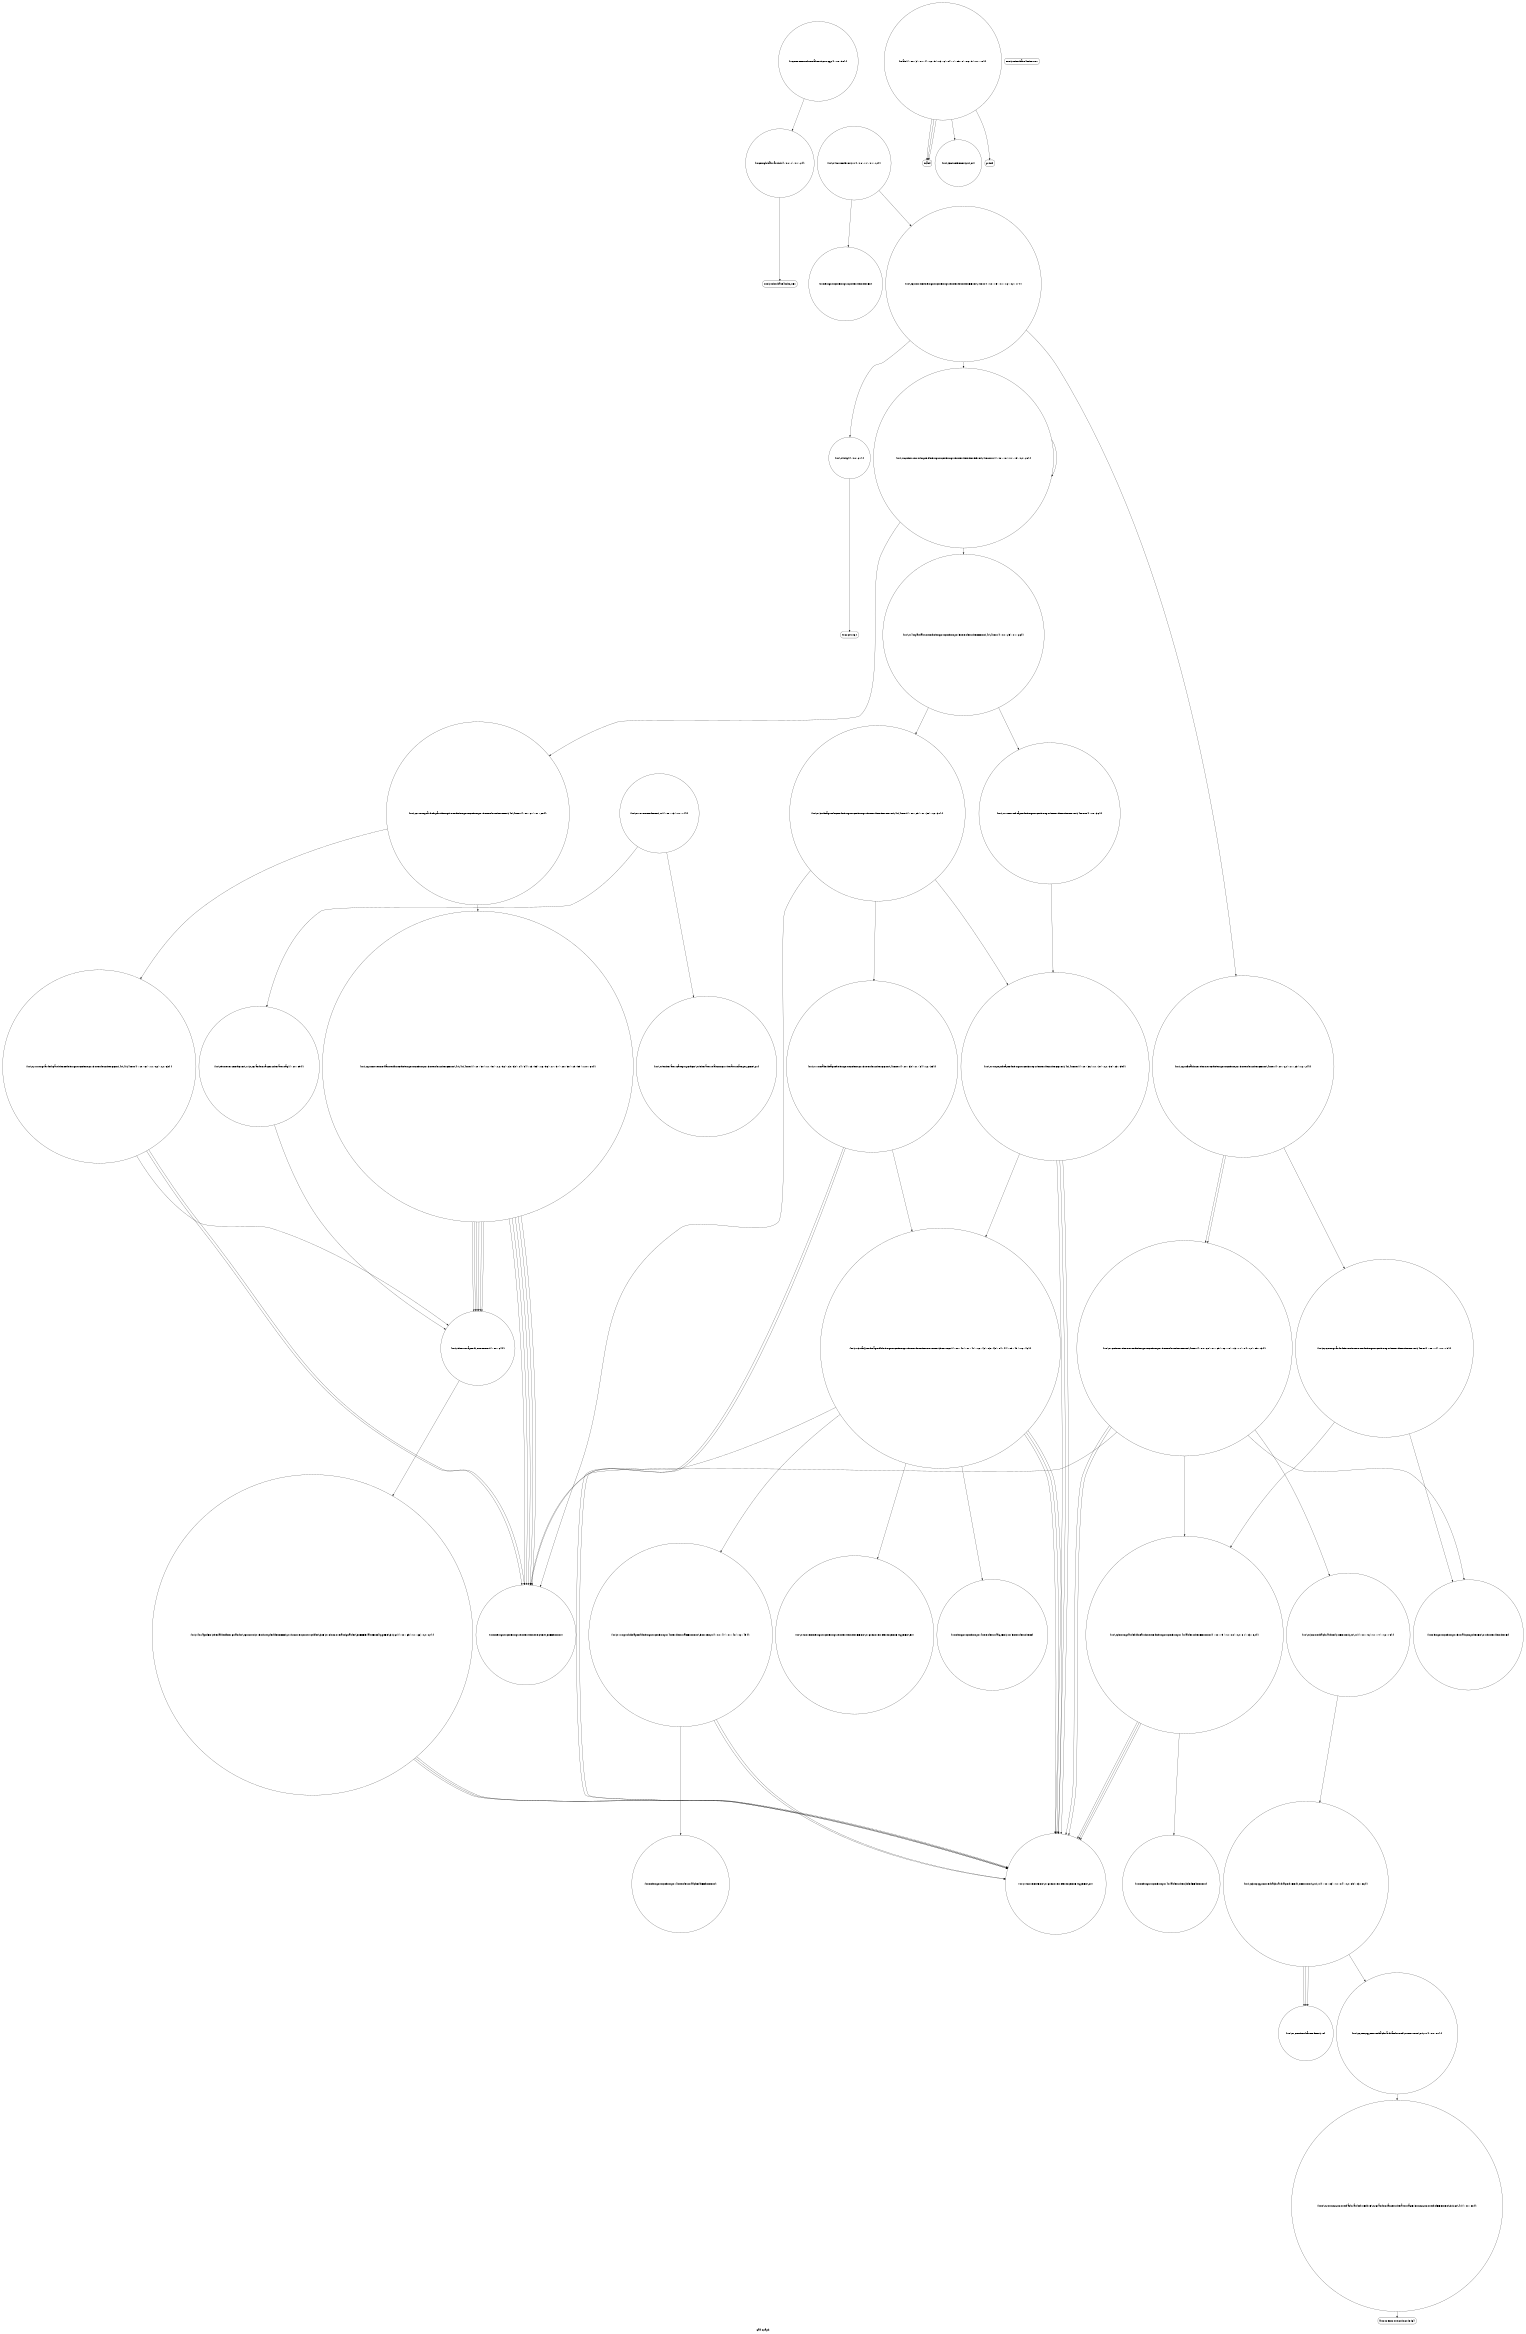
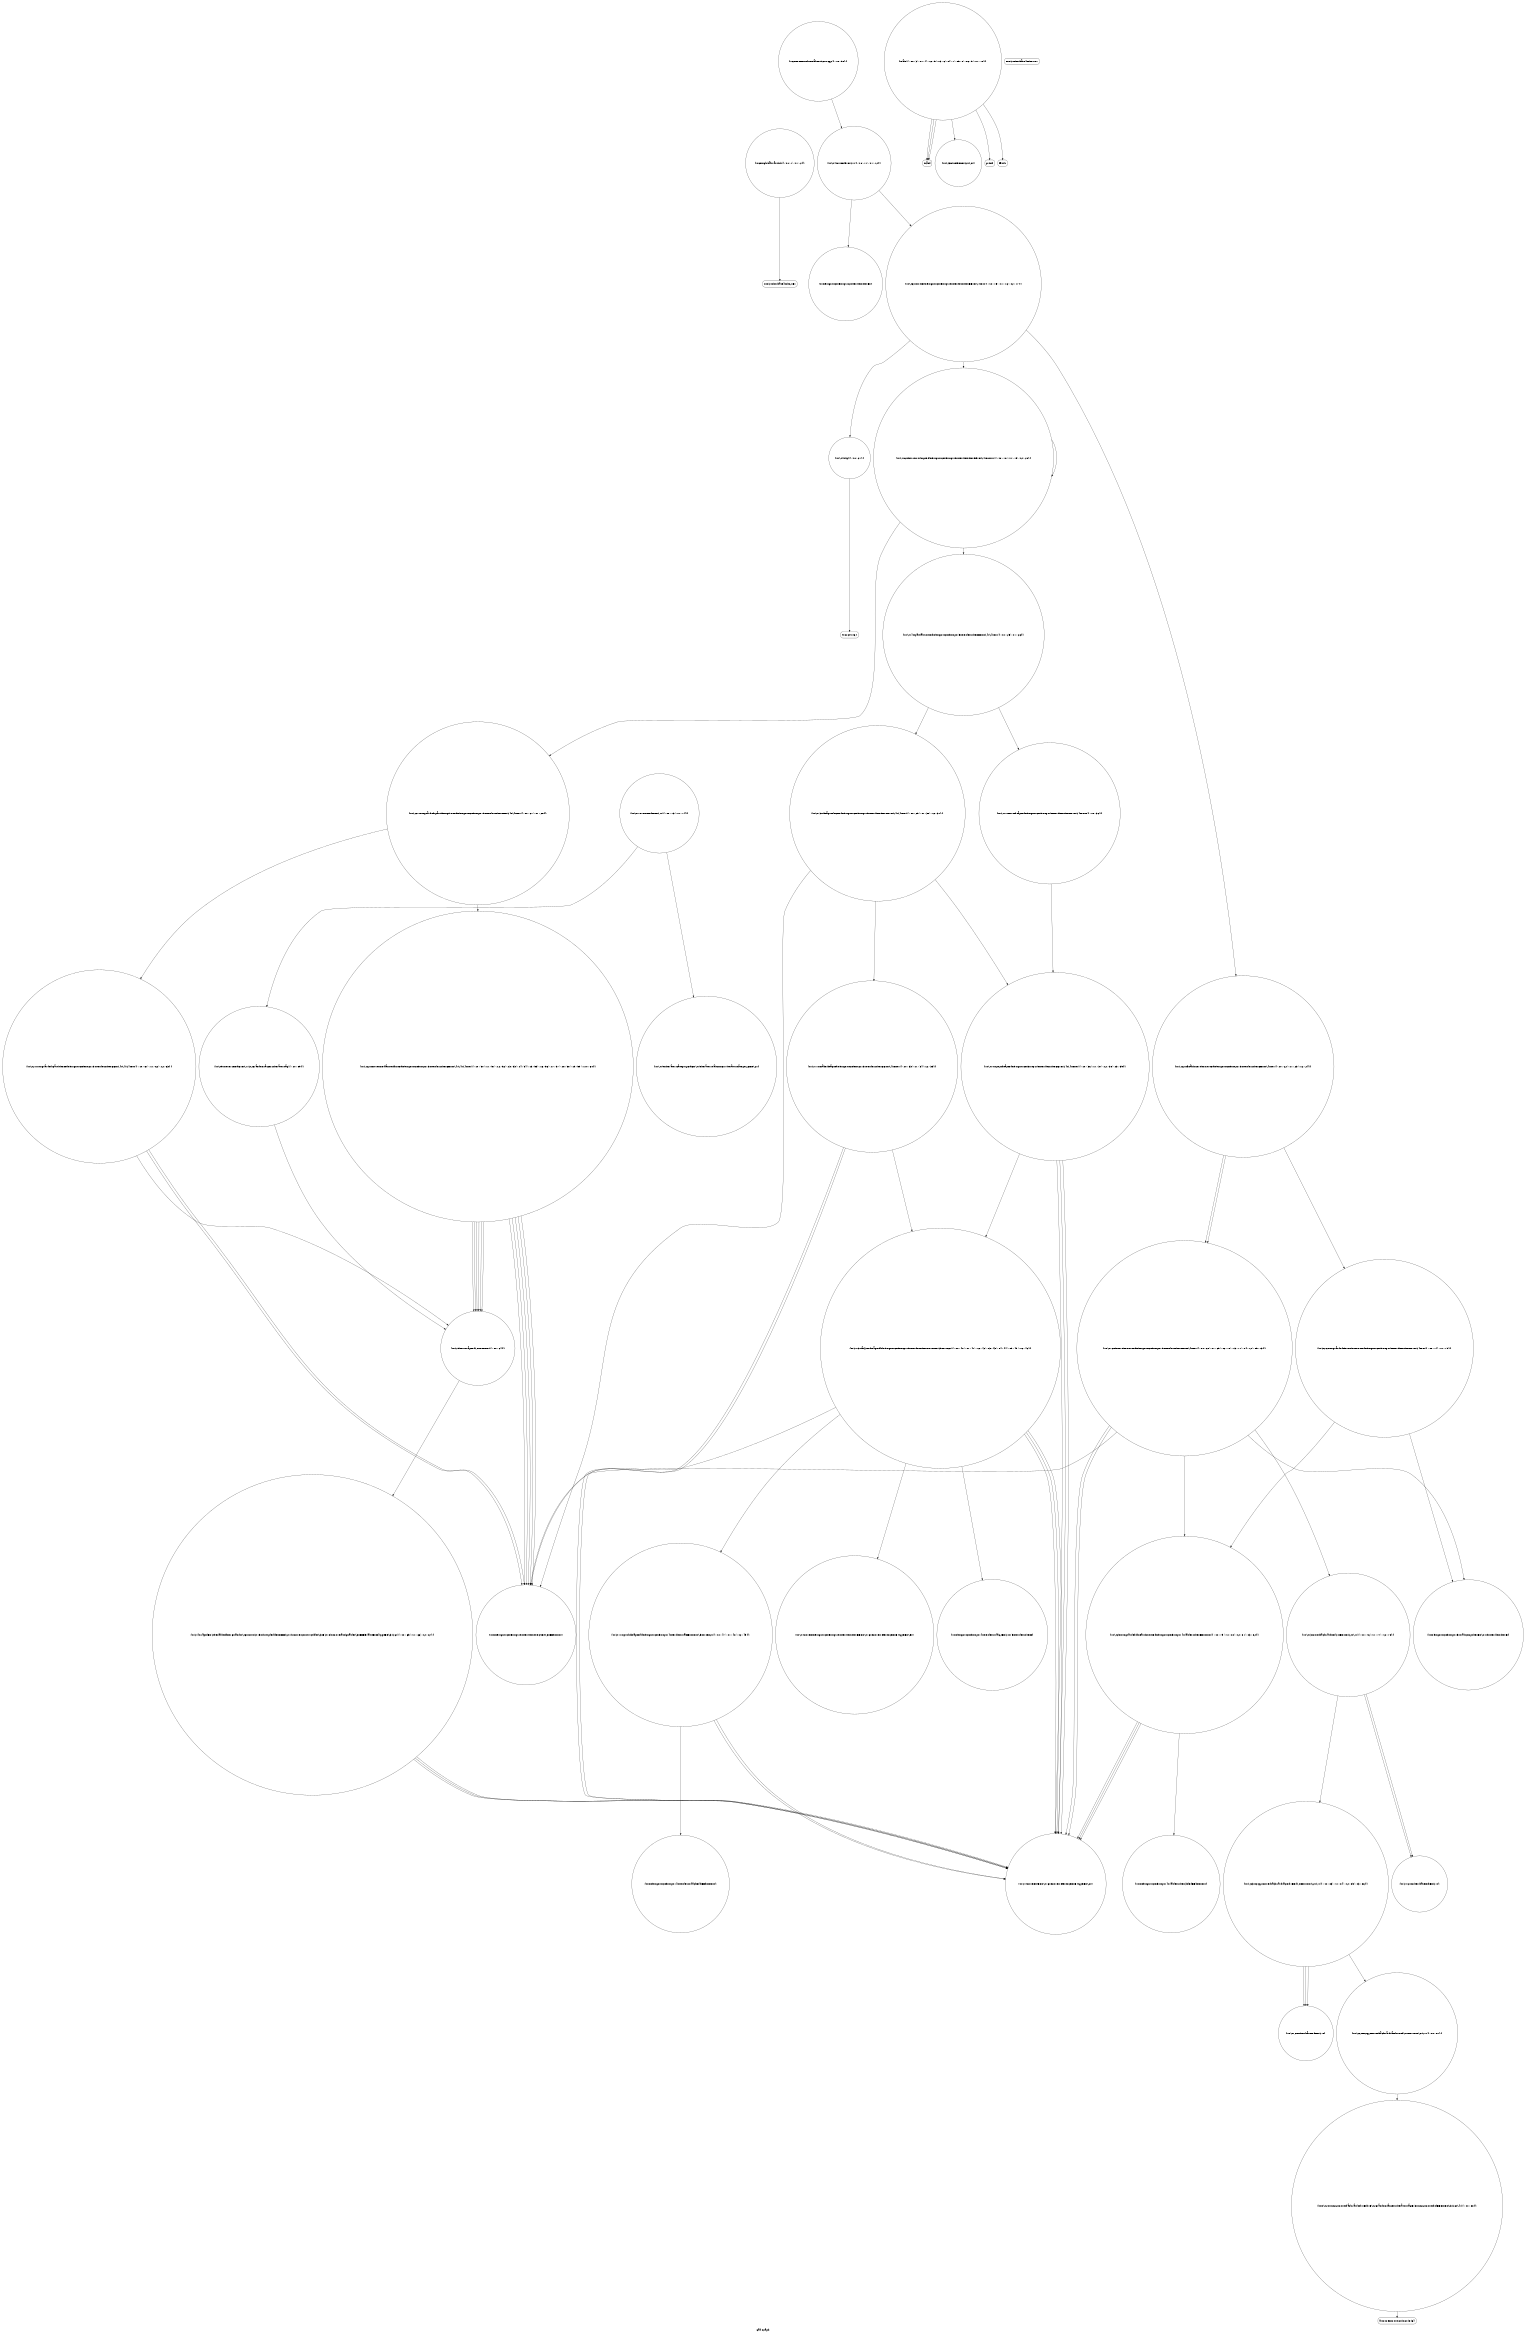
edge "{_GLOBAL__sub_I_Rahenri_2_0.cpp|{<s0>90}}" -> "{__cxx_global_var_init|{<s0>1|<s1>2}}": now "{_GLOBAL__sub_I_Rahenri_2_0.cpp|{<s0>90}}" -> "{_ZSt4sortIPdEvT_S1_|{<s0>11|<s1>12}}"
node "fflush": added
node "{_ZSt12__miter_baseIPdET_S1_}": added
